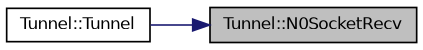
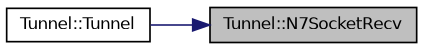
node "Tunnel::N0SocketRecv": label "Tunnel::N0SocketRecv" -> "Tunnel::N7SocketRecv"
